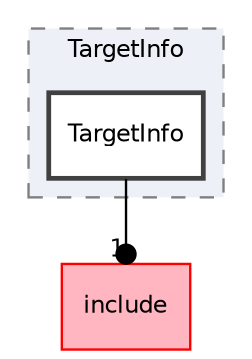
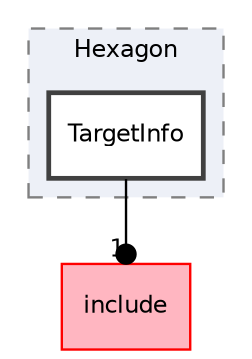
cluster "TargetInfo": label "TargetInfo" -> "Hexagon"
